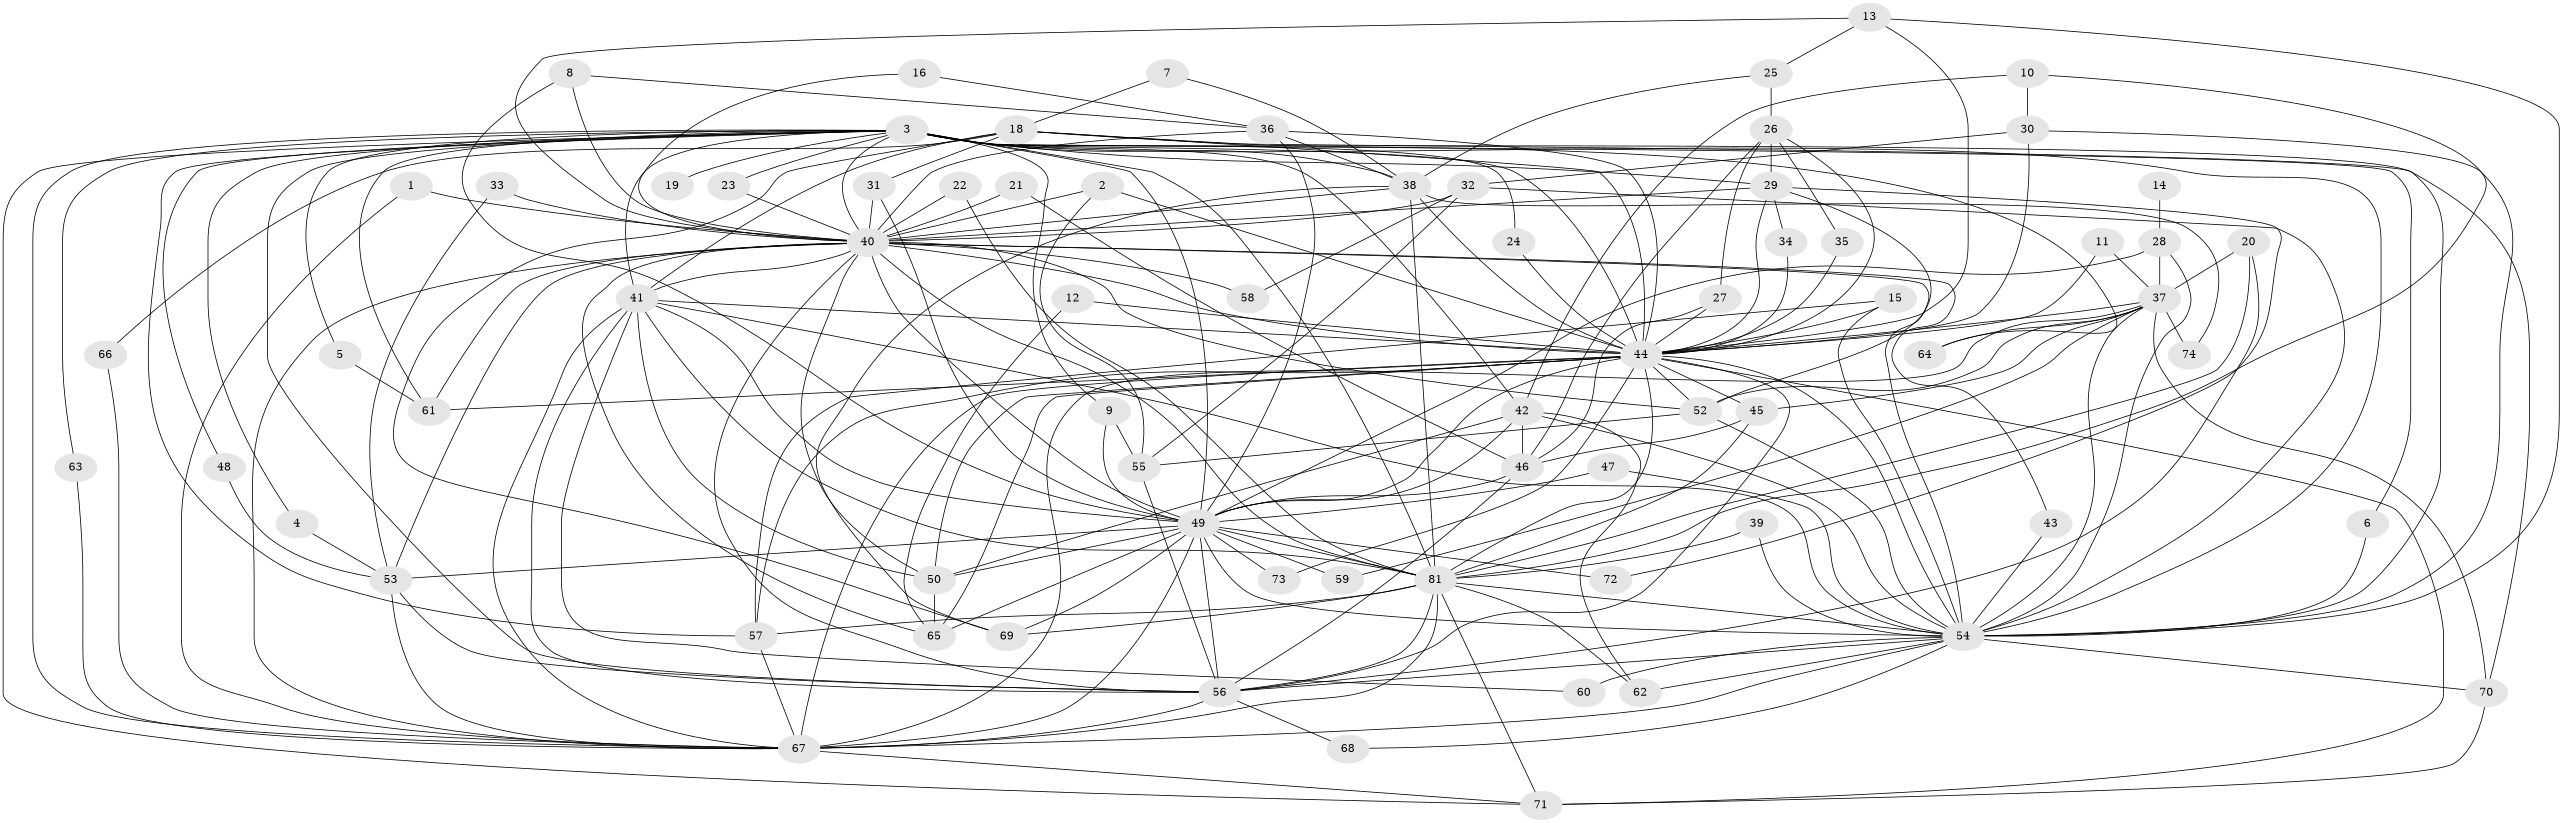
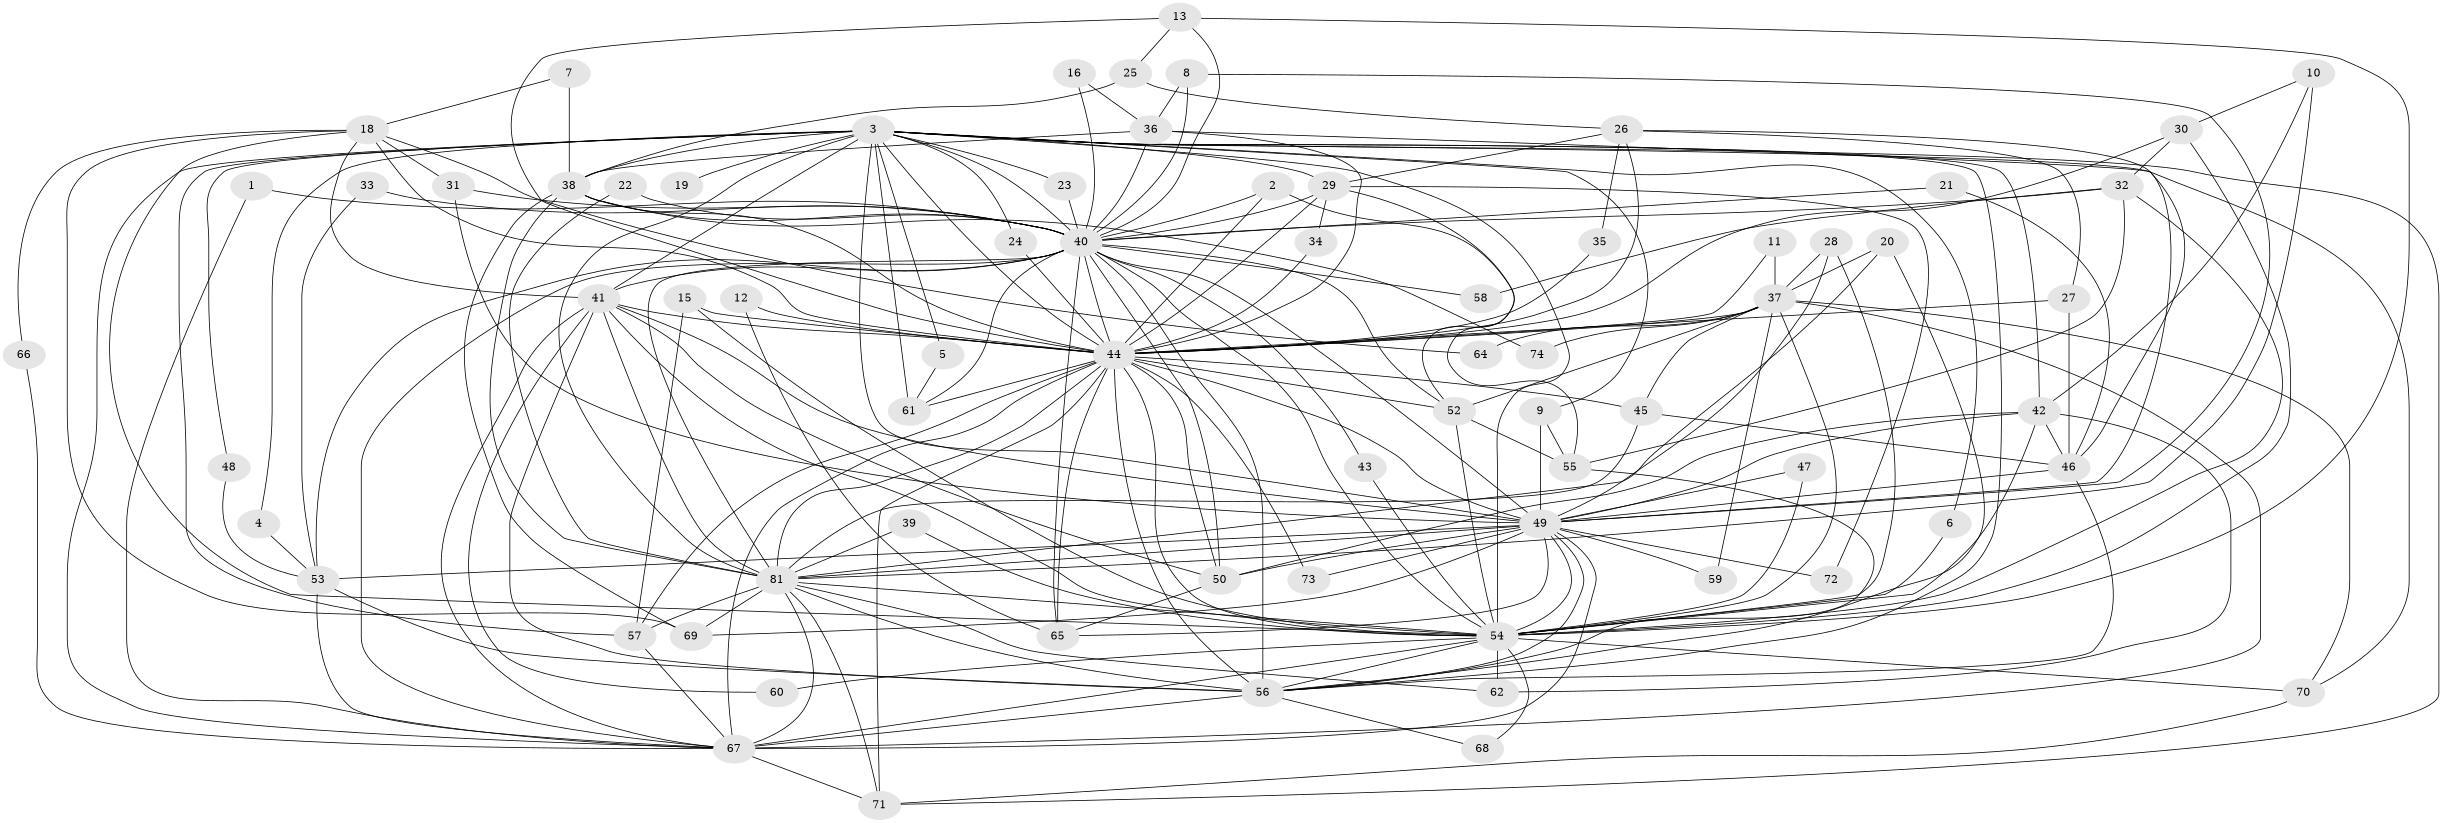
node "14": removed
node "63": removed
